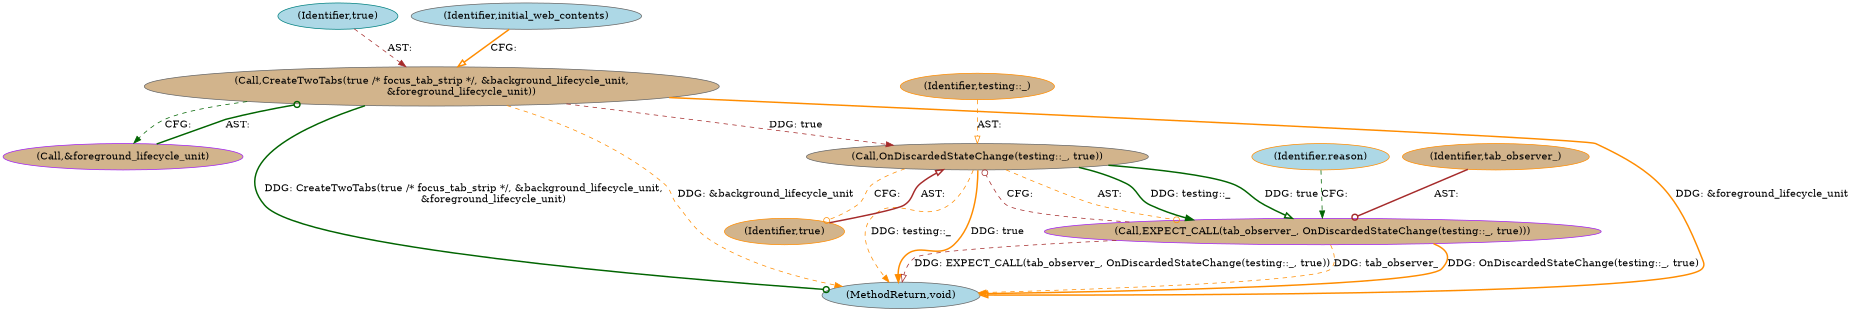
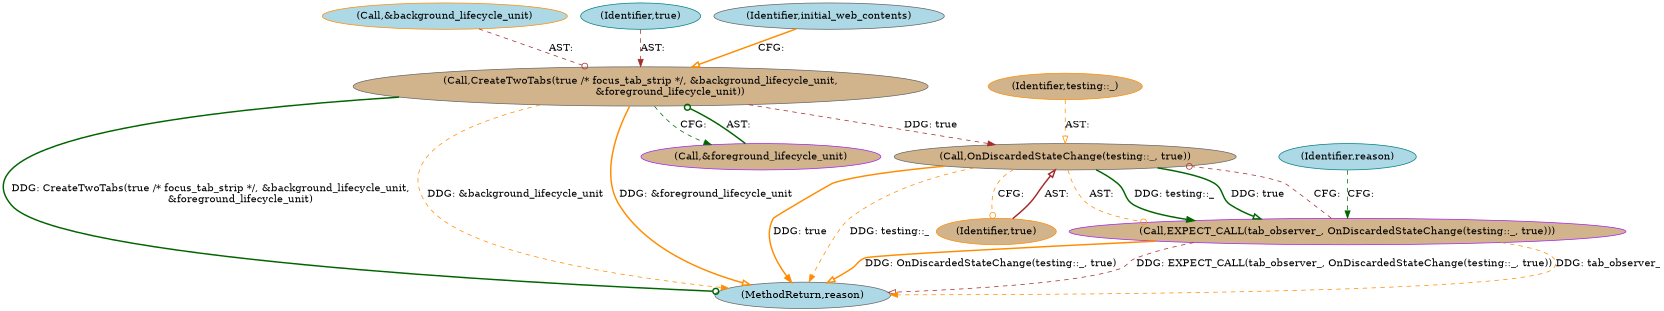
node "(Call,&background_lifecycle_unit)": added
node "(Identifier,reason)": color darkorange -> teal
node "(Identifier,tab_observer_)": removed
node "(MethodReturn,void)": label "(MethodReturn,void)" -> "(MethodReturn,reason)"
